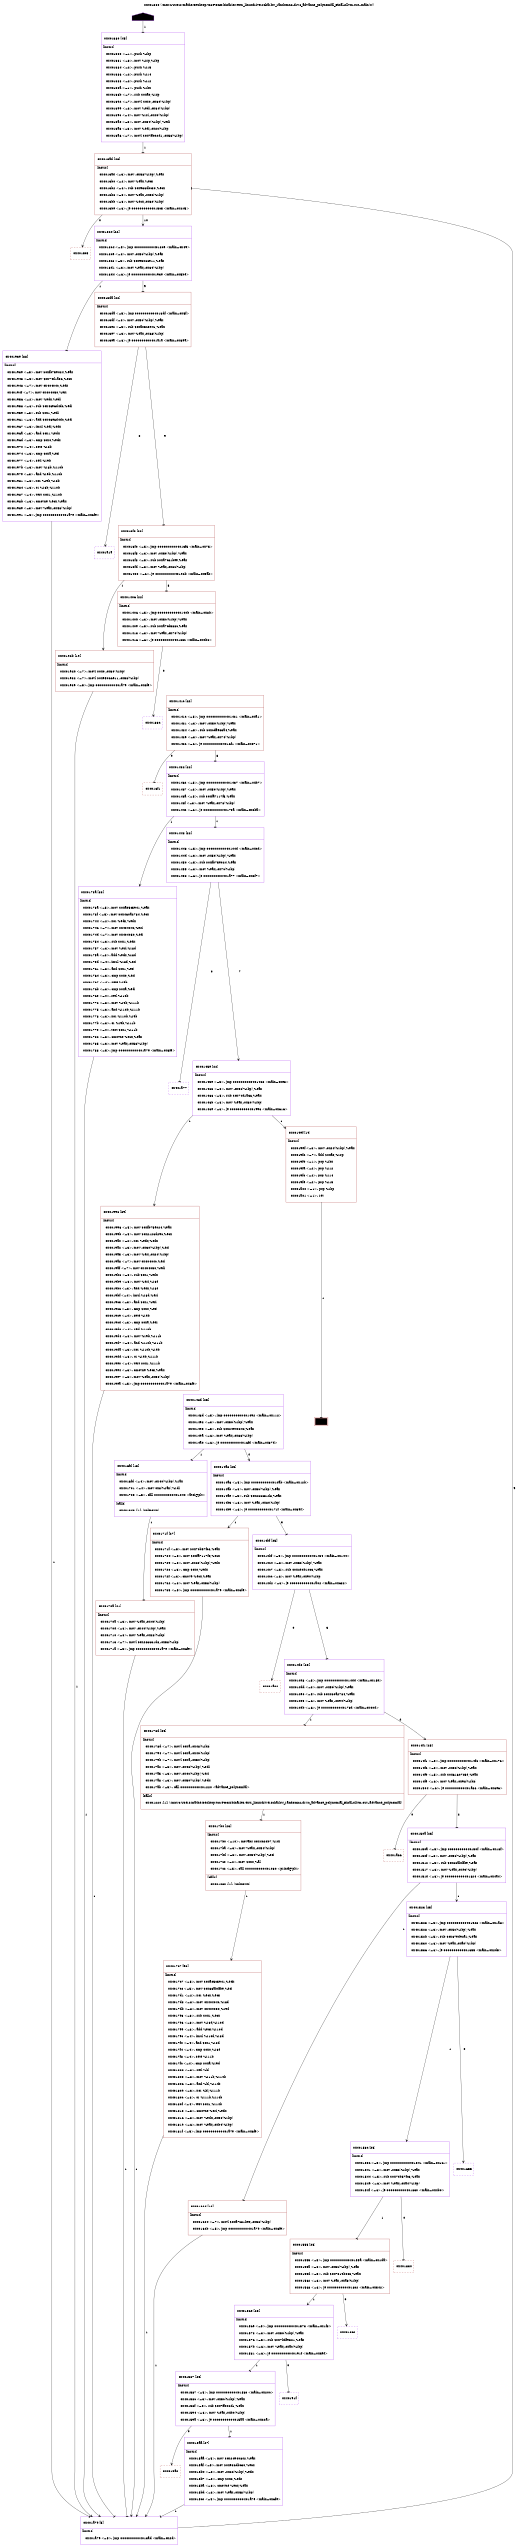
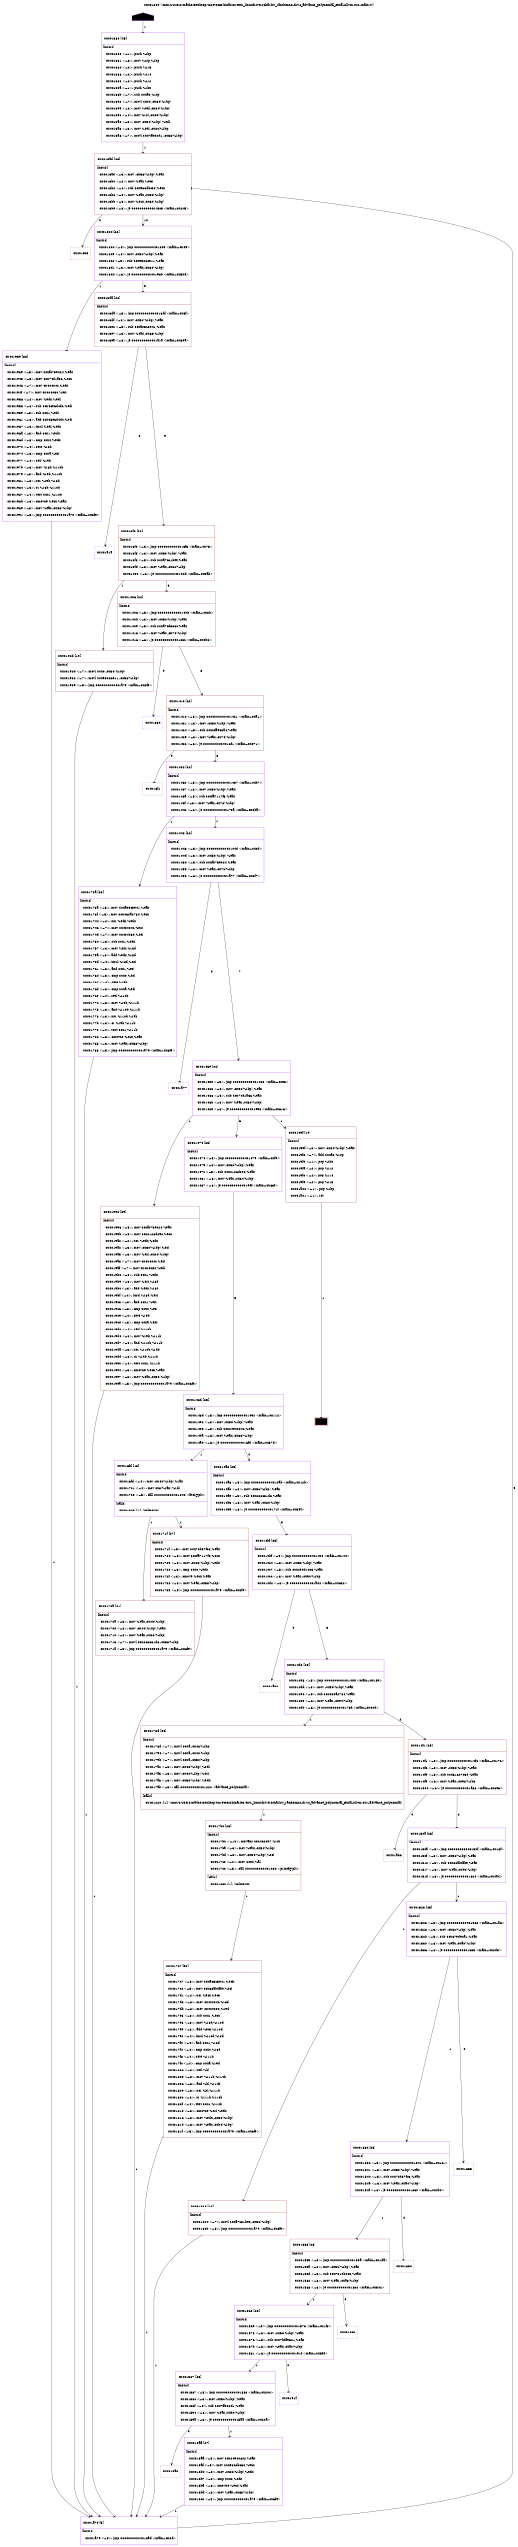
edge "0x401406 [22]" -> "0x40141c [22]": added, label "8"
node "0x401474 [25]": added
edge "0x4014a6 [25]" -> "0x40171f [27]": now "0x4016fd [13]" -> "0x40171f [27]"
edge "0x40170a [21]" -> "0x401a7e [5]": removed, label "1"
